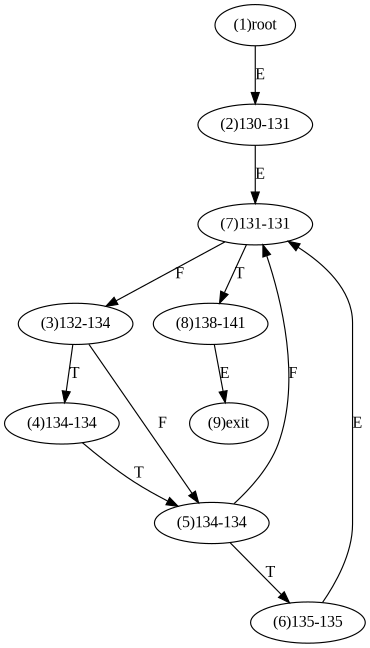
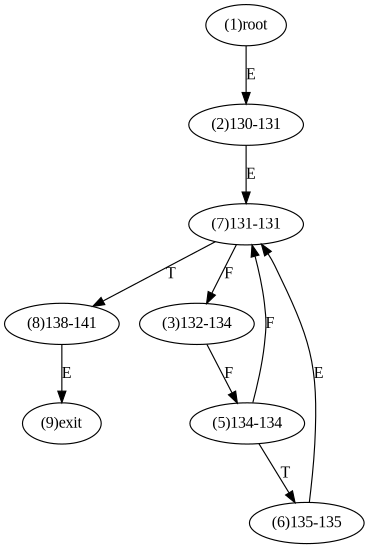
node "(4)134-134": removed
